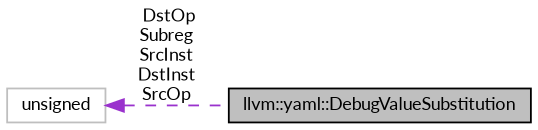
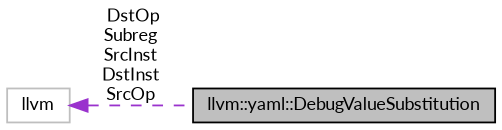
node "unsigned": label "unsigned" -> "llvm"
